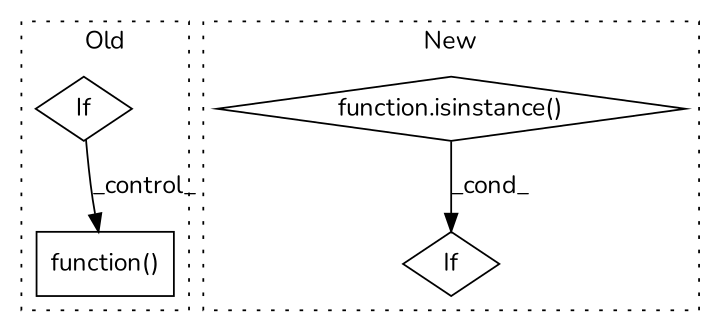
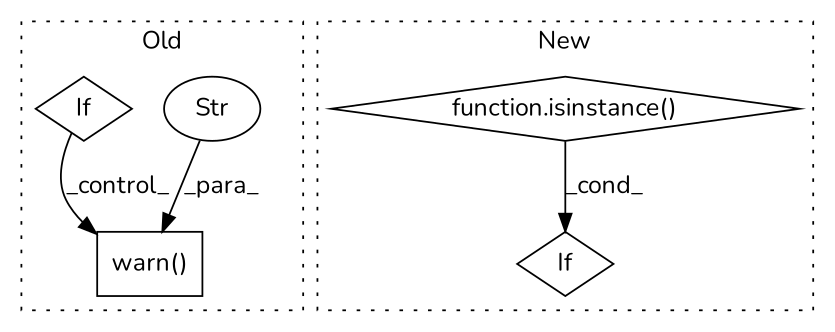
node "Str": added
node "function()": label "function()" -> "warn()"
